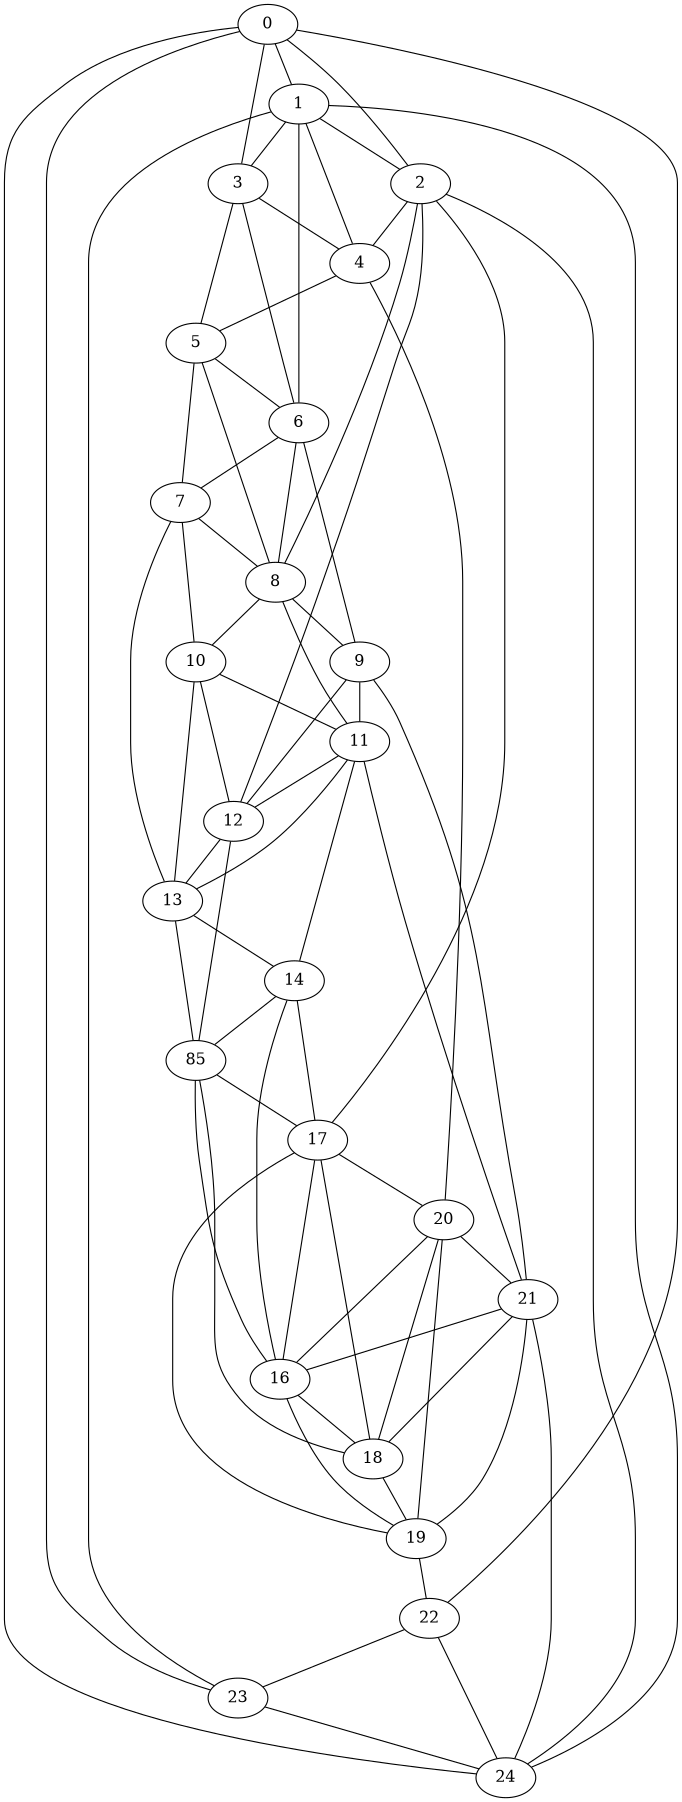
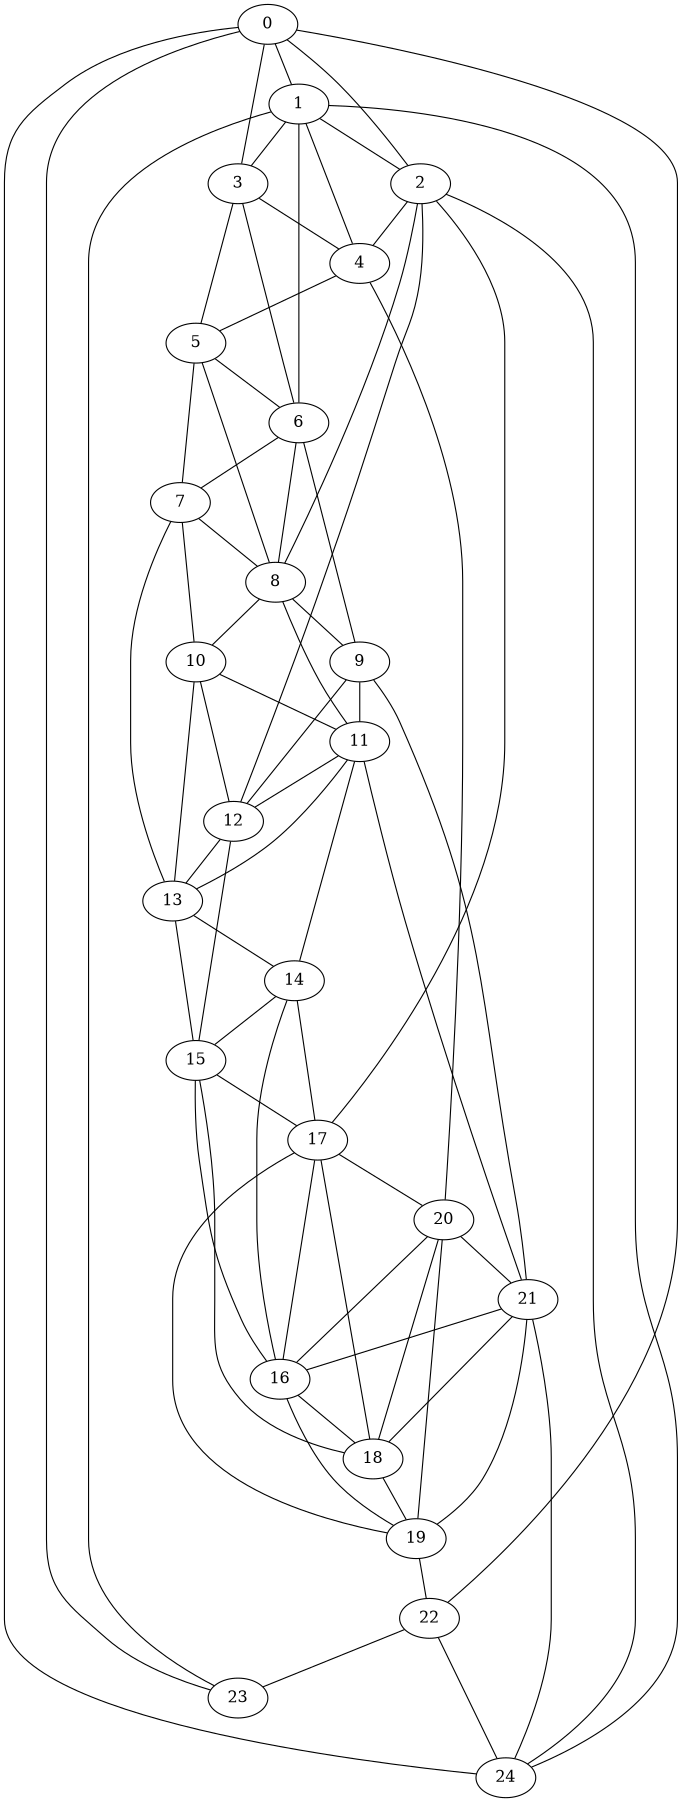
node "85": label "85" -> "15"
edge "23" -- "24": removed
